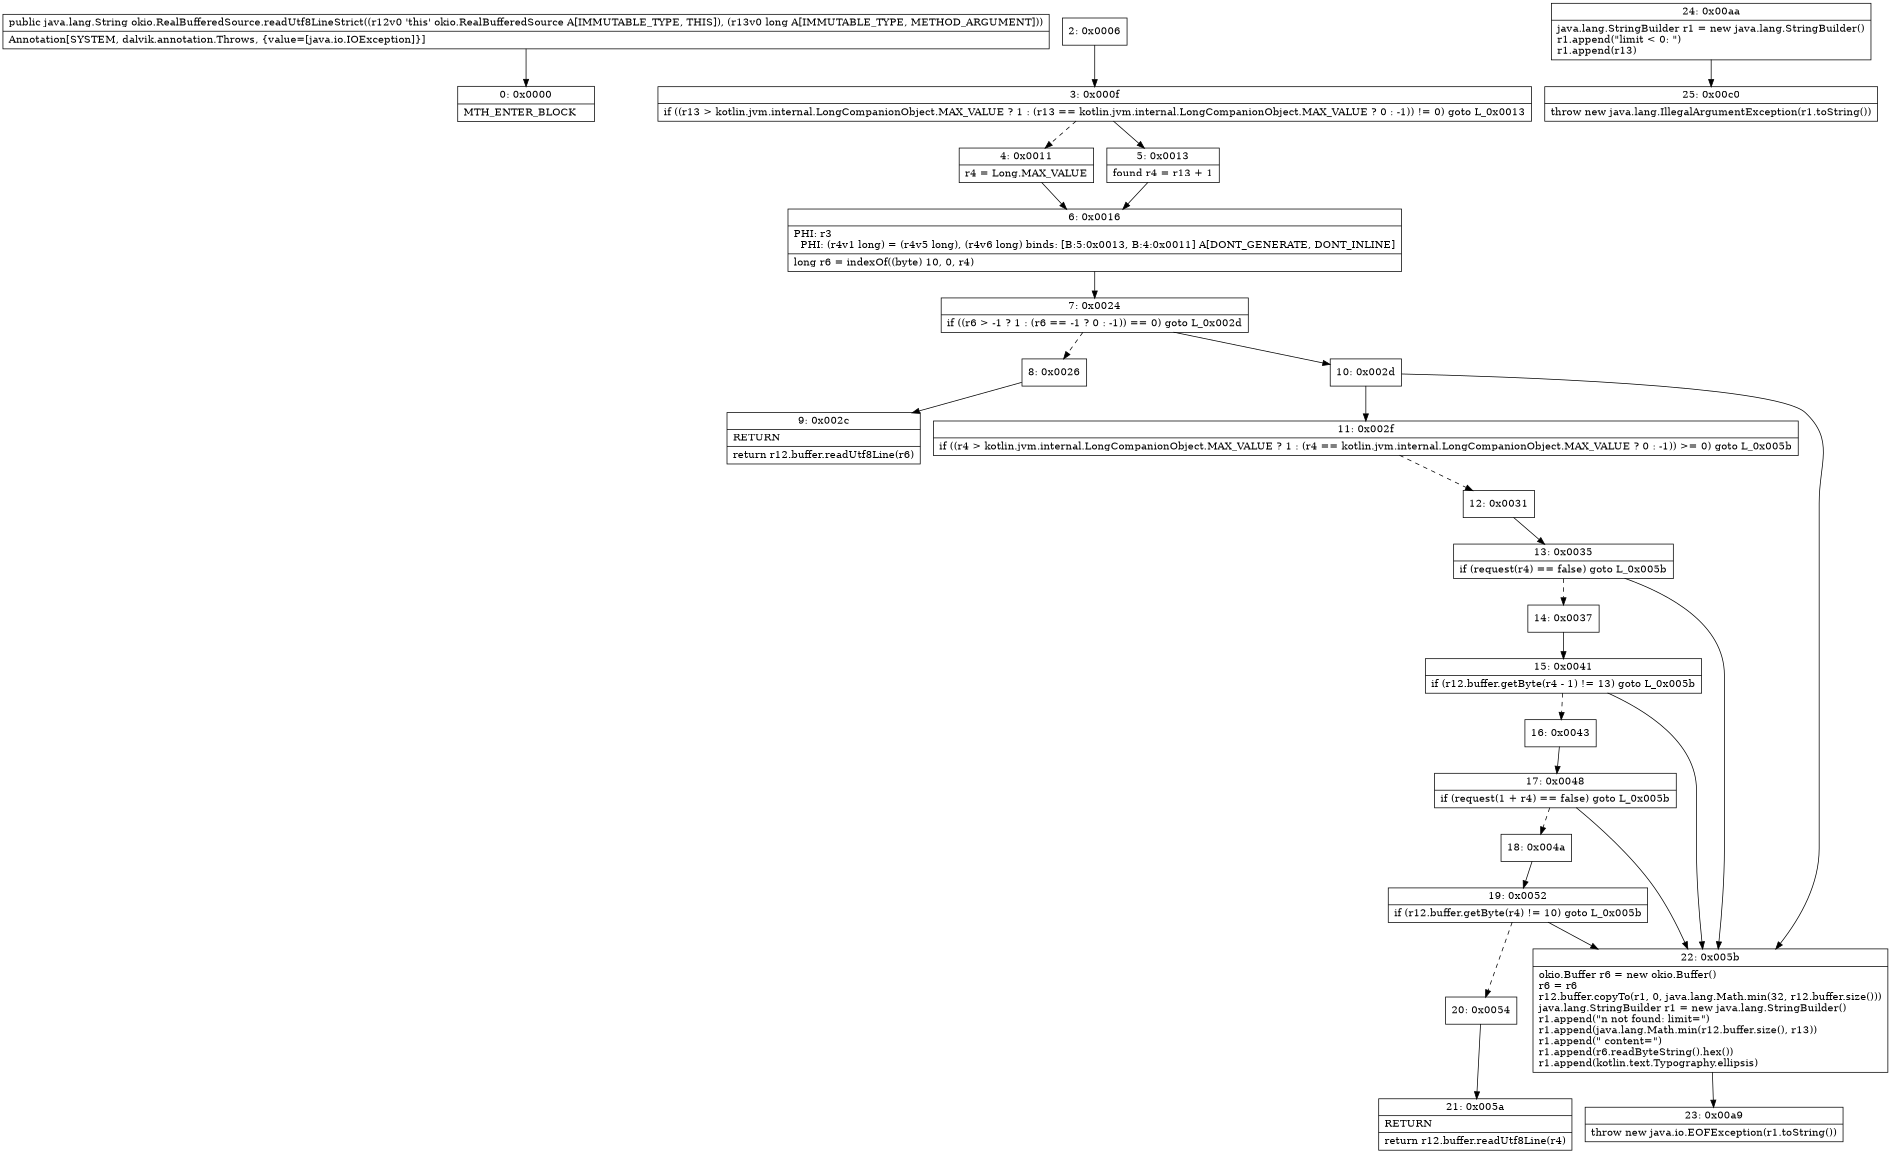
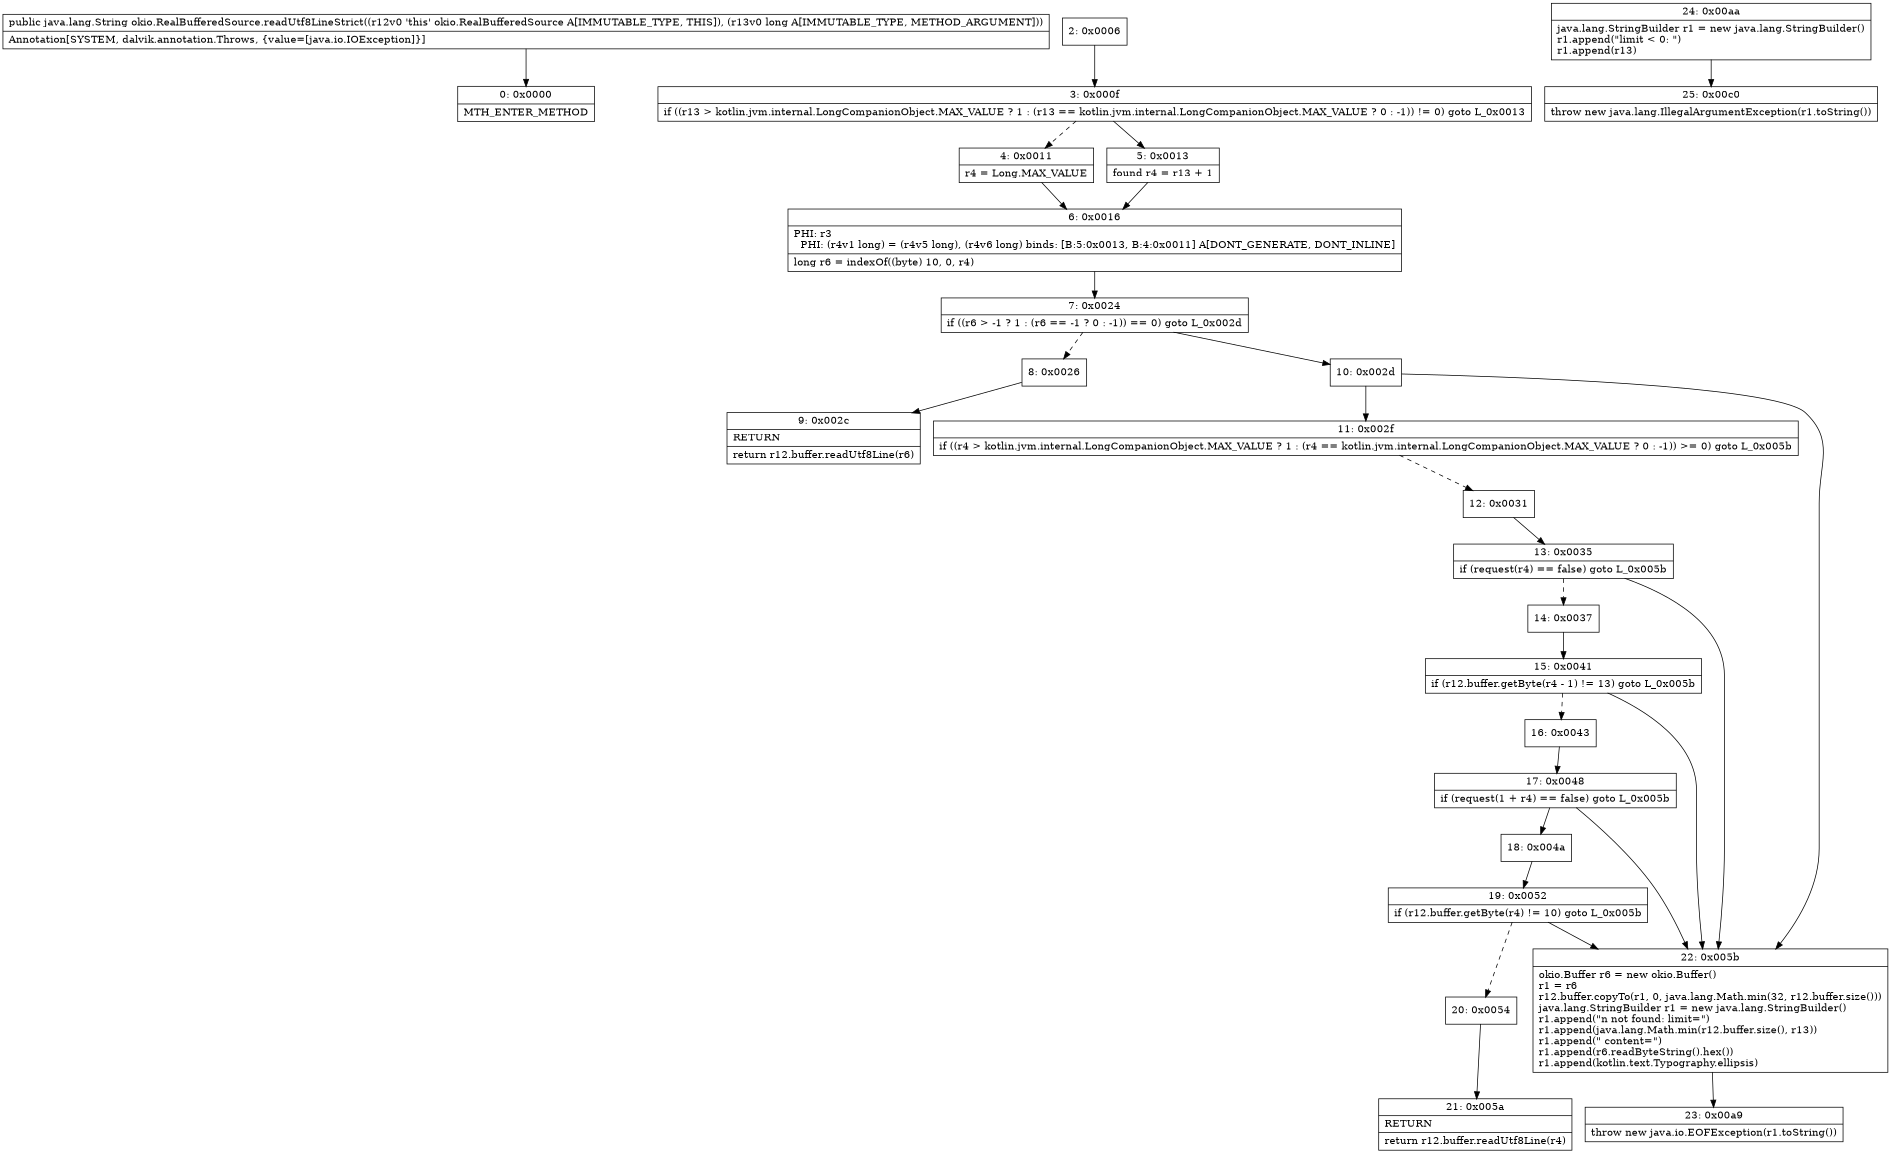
node "0: 0x0000": text "MTH_ENTER_BLOCK" -> "MTH_ENTER_METHOD"
edge "17: 0x0048" -> "18: 0x004a": style dashed -> solid
node "22: 0x005b": text "r6 = r6" -> "r1 = r6"
